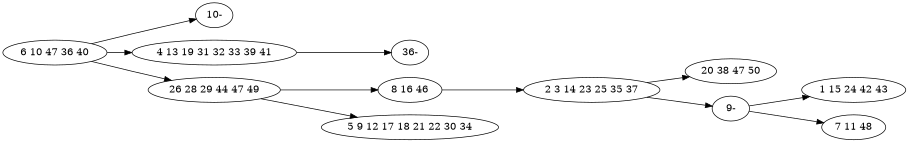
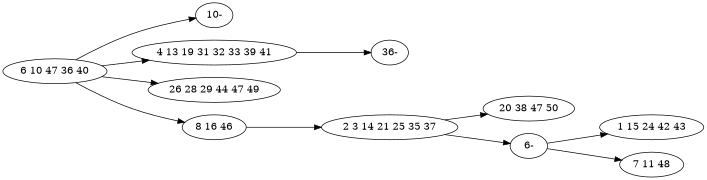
edge "26 28 29 44 47 49" -> "8 16 46": now "6 10 47 36 40" -> "8 16 46"
node "2 3 14 23 25 35 37": label "2 3 14 23 25 35 37" -> "2 3 14 21 25 35 37"
node "9-": label "9-" -> "6-"
node "5 9 12 17 18 21 22 30 34": removed
